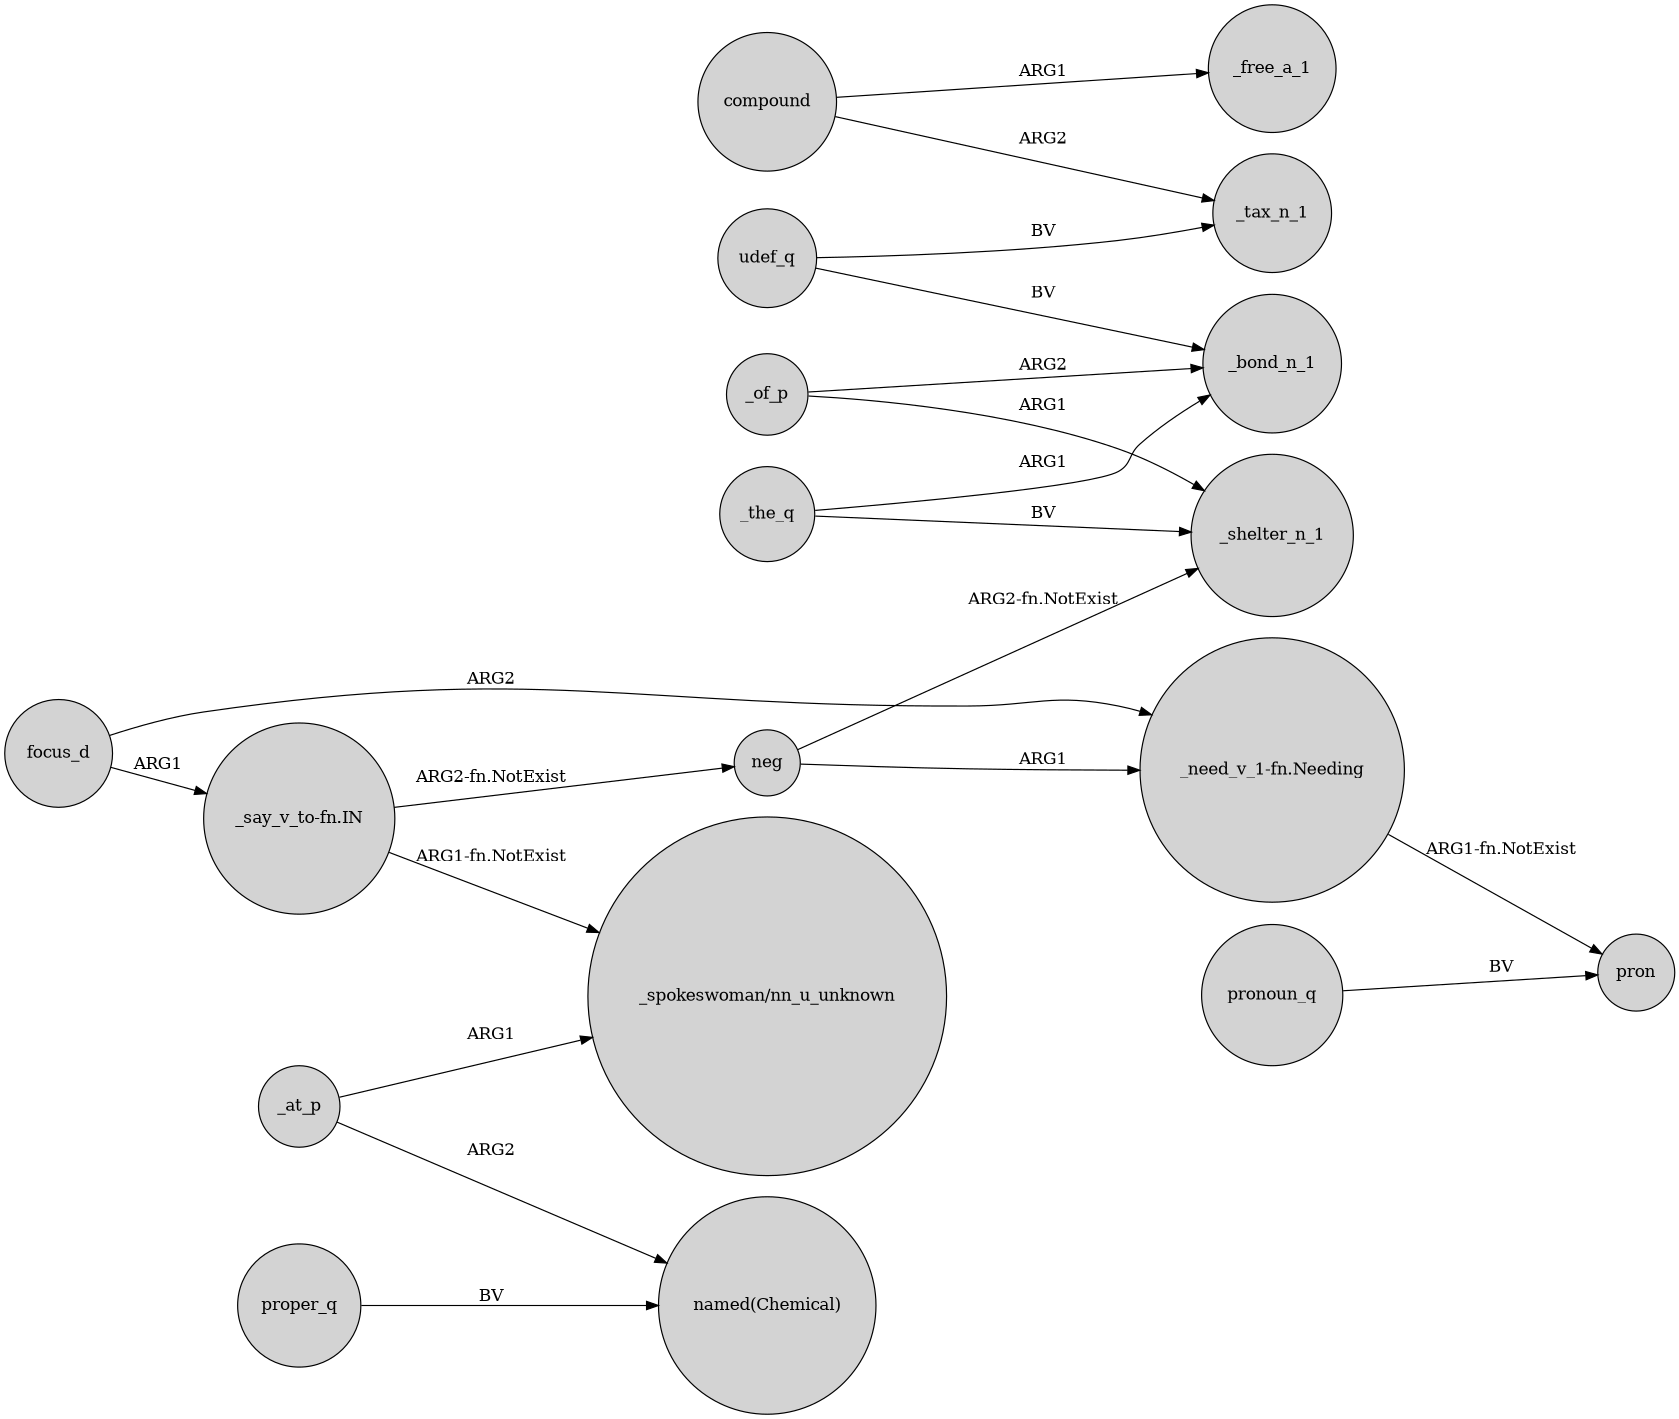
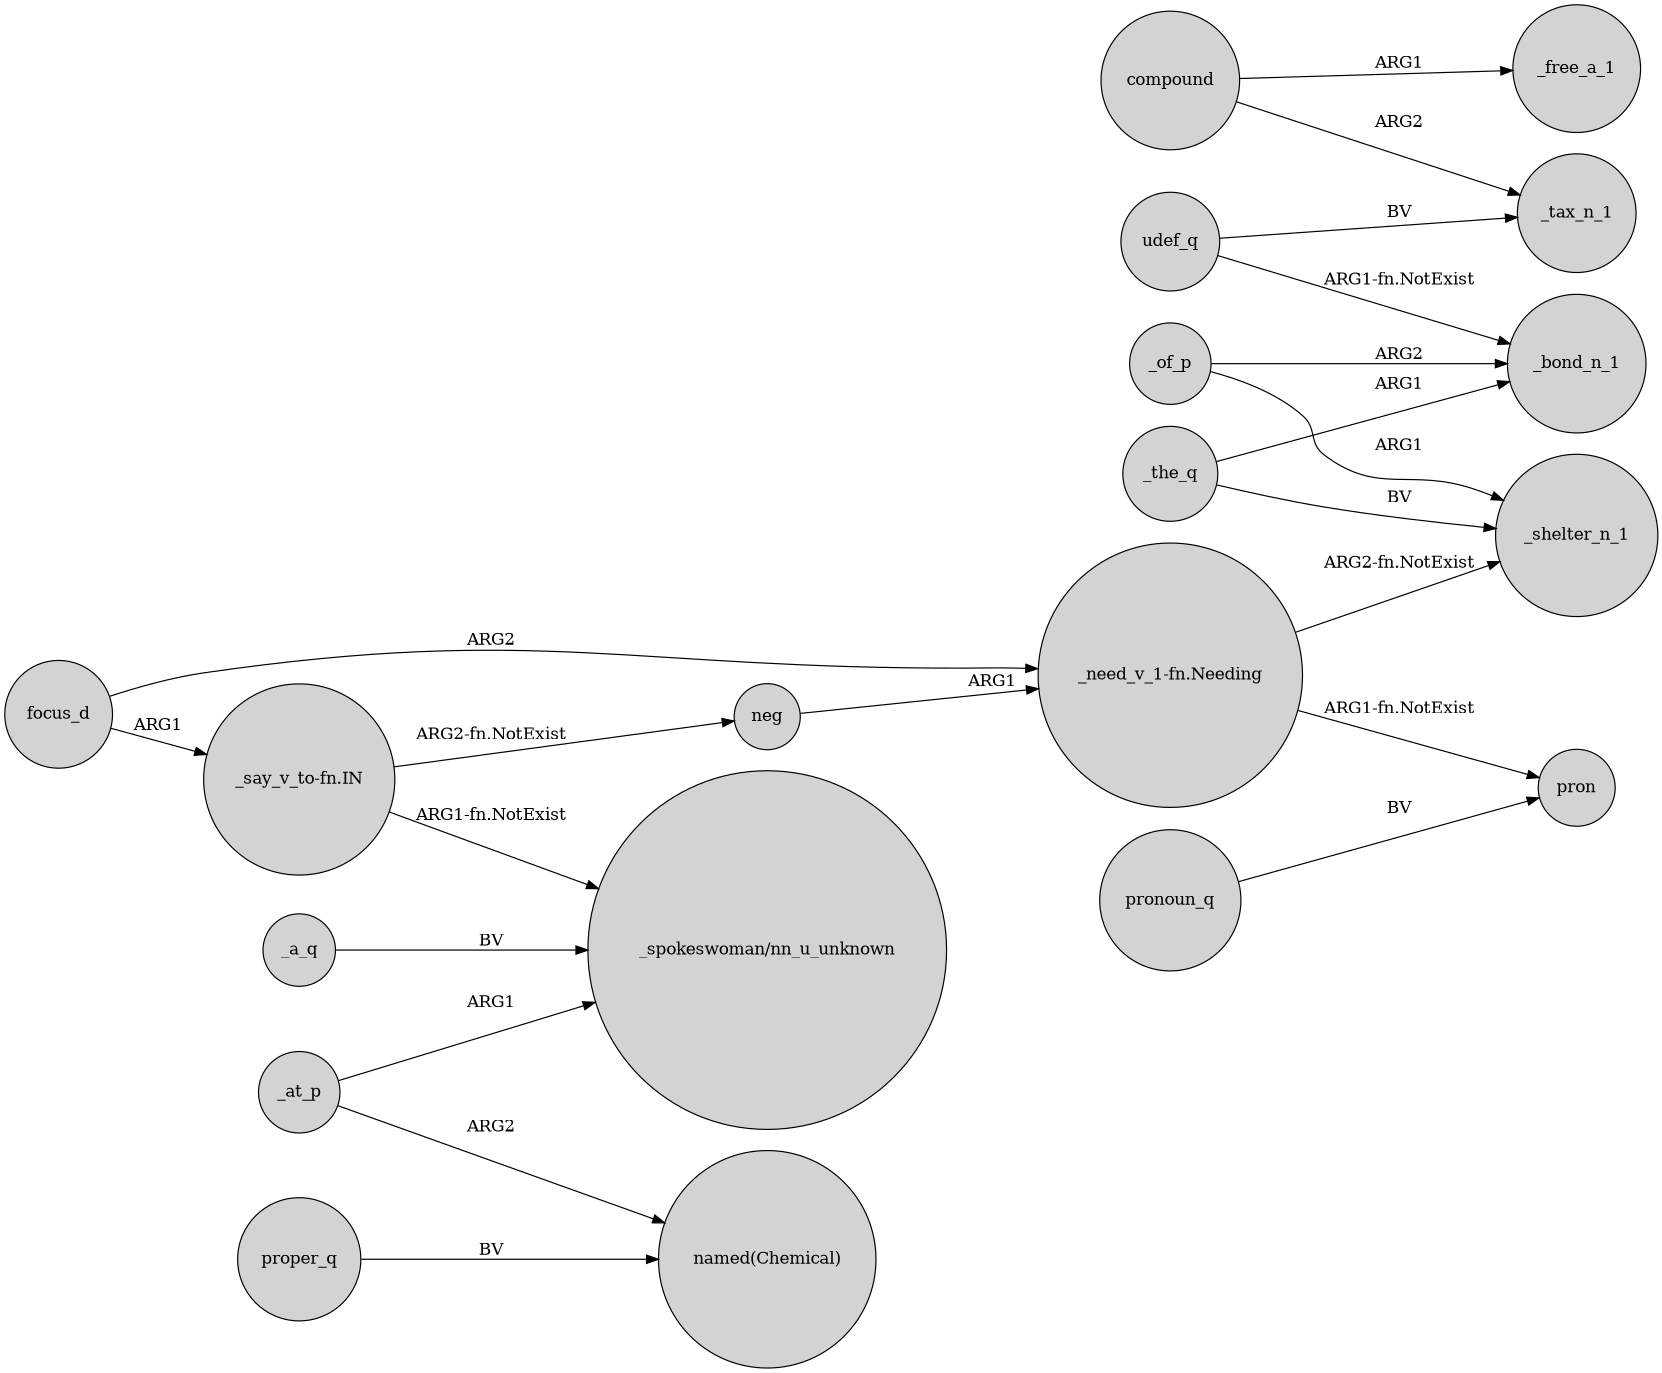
edge "udef_q" -> "_bond_n_1": label "BV" -> "ARG1-fn.NotExist"
edge "neg" -> "_shelter_n_1": now "_need_v_1-fn.Needing" -> "_shelter_n_1"
node "_a_q": added
